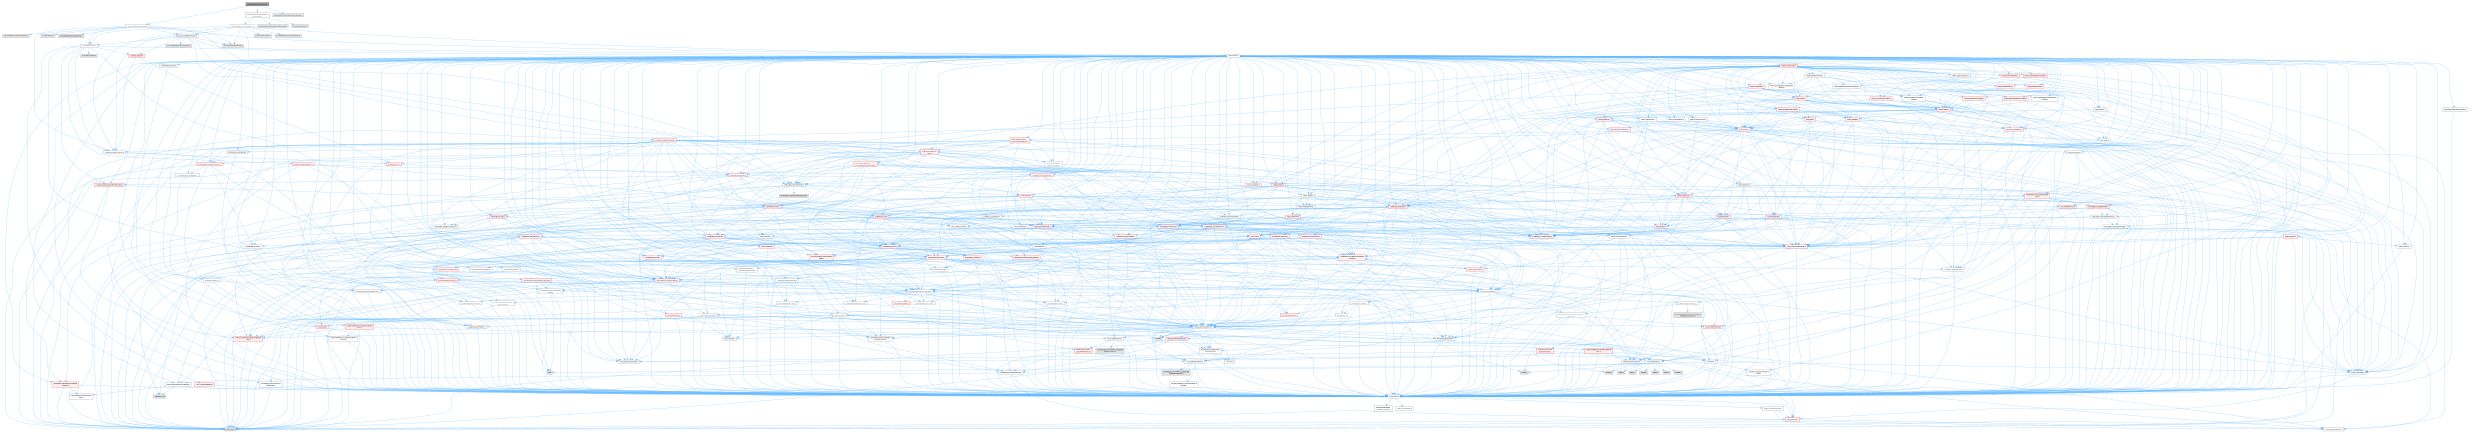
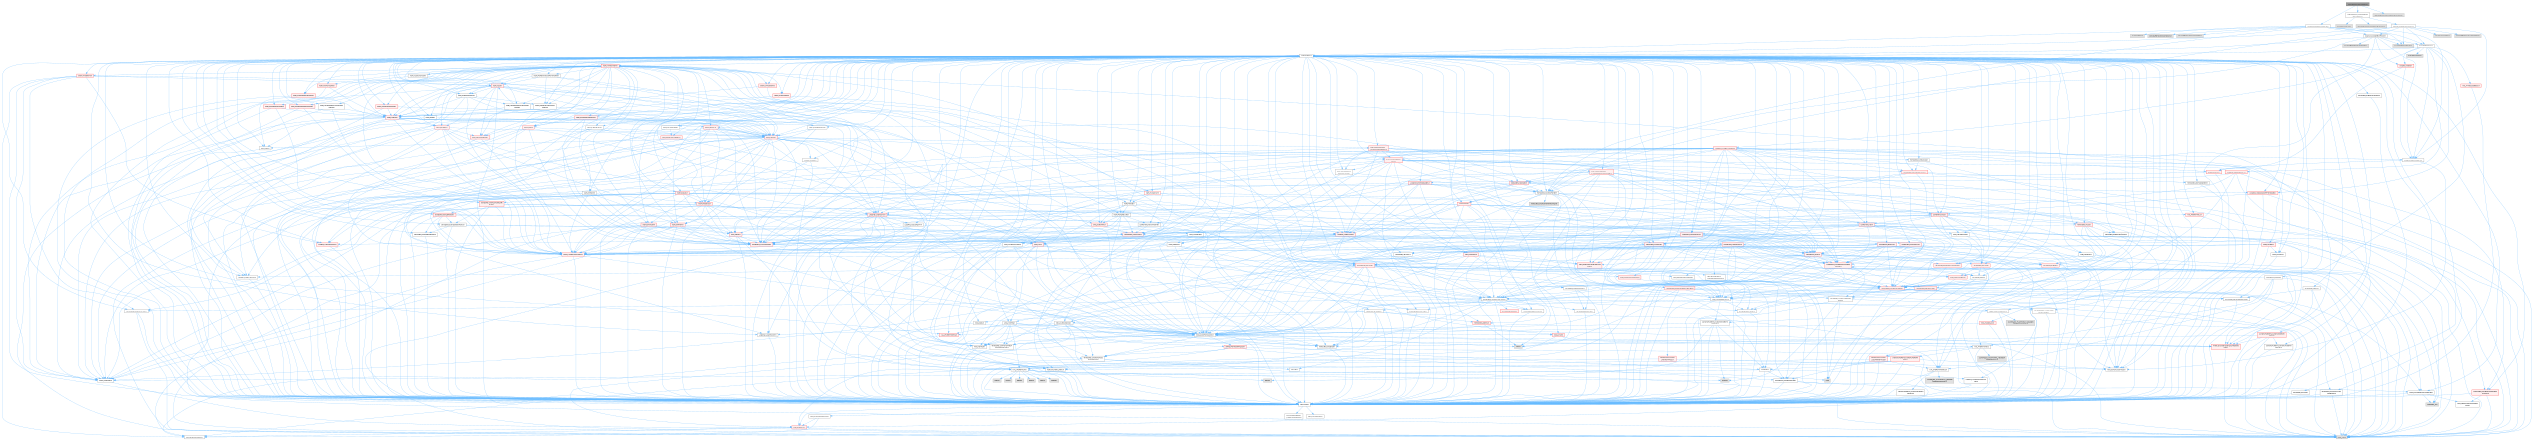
edge "Math/Quat.h" -> "Math/Rotator.h": now "Math/Quat.h" -> "Math/RotationMatrix.h"
